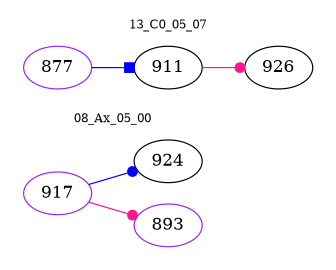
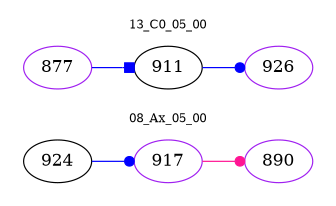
cluster "13_C0_05_07": label "13_C0_05_07" -> "13_C0_05_00"
edge "911" -> "926": color deeppink -> blue
node "926": color black -> purple
edge "917" -> "924": reversed
node "893": label "893" -> "890"
